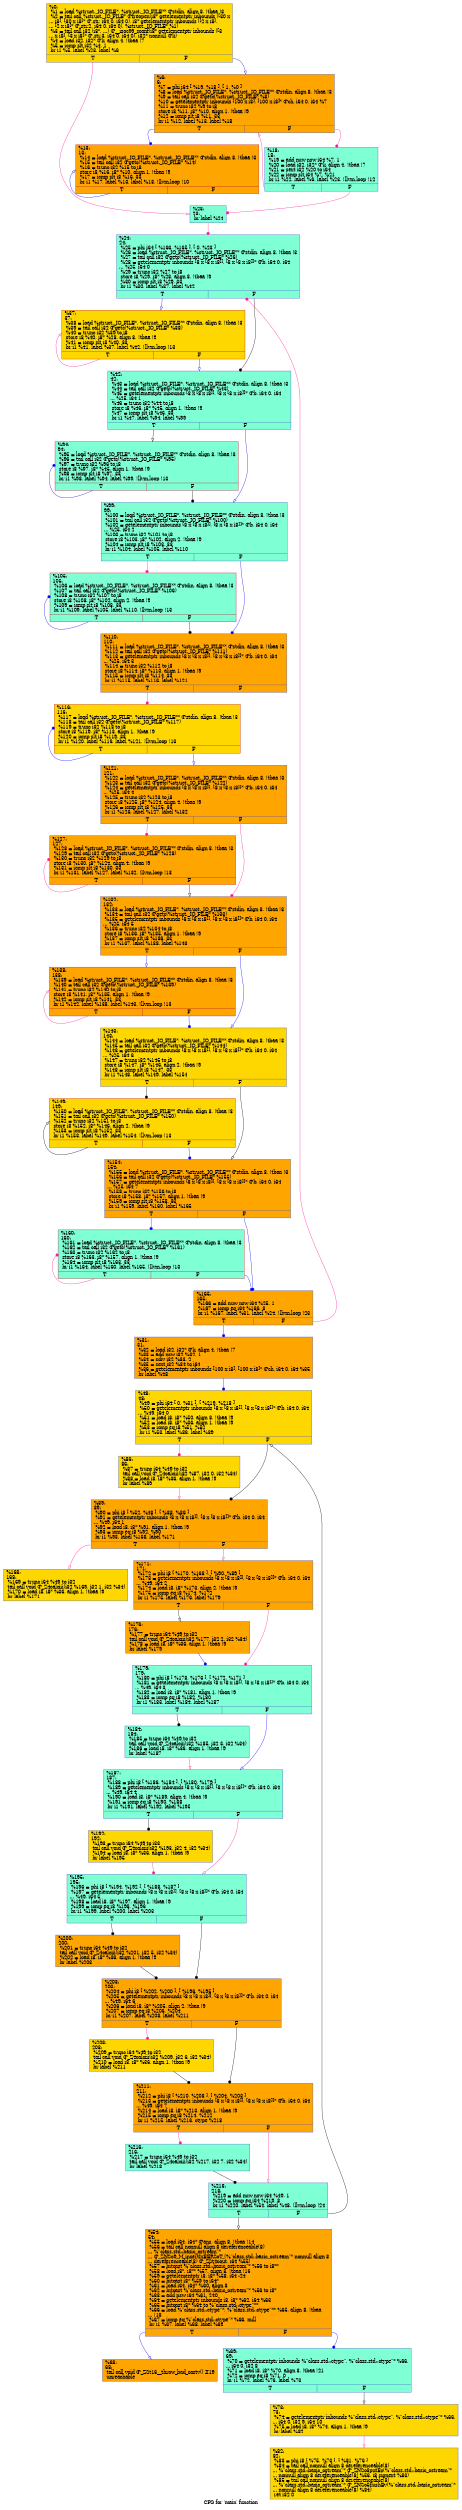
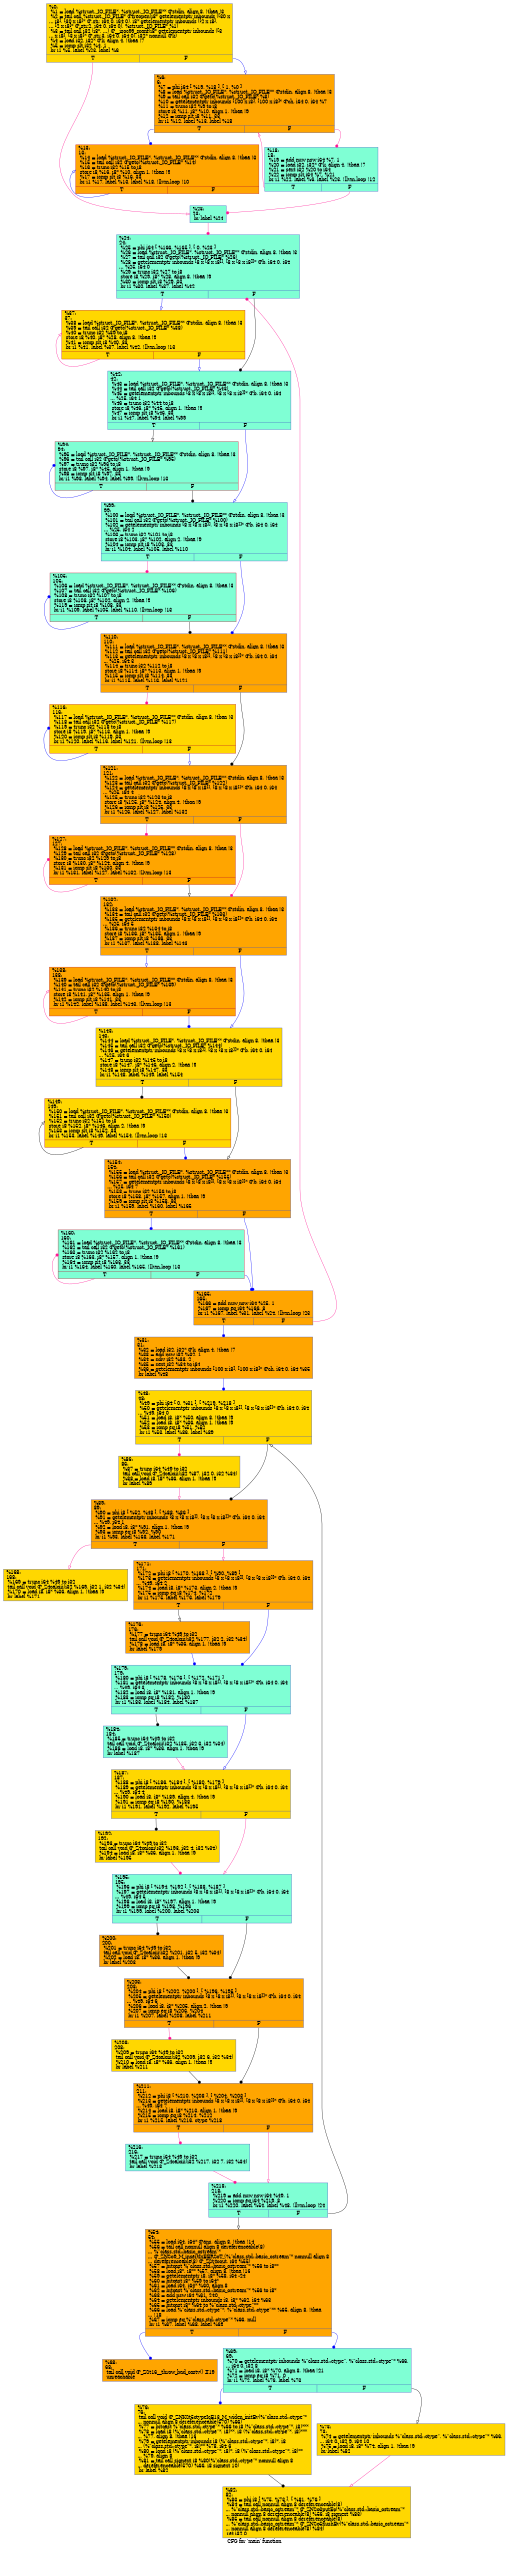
node "%105:": text "%109 = icmp slt i8 %108, 33" -> "%119 = icmp slt i8 %108, 33"
edge "%110:" -> "%121:": added
edge "%171:" -> "%179:": color deeppink -> blue
node "%187:": fillcolor aquamarine -> gold
node "%192:": text "%193 = trunc i64 %49 to i33" -> "%193 = trunc i64 %49 to i32"
edge "%216:" -> "%218:": color black -> deeppink
edge "%54:" -> "%68:": arrowhead onormal -> dot
node "%76:": added
